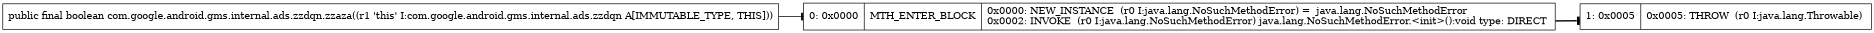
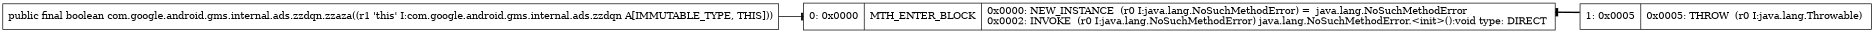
edge "0: 0x0000" -> "1: 0x0005": reversed
